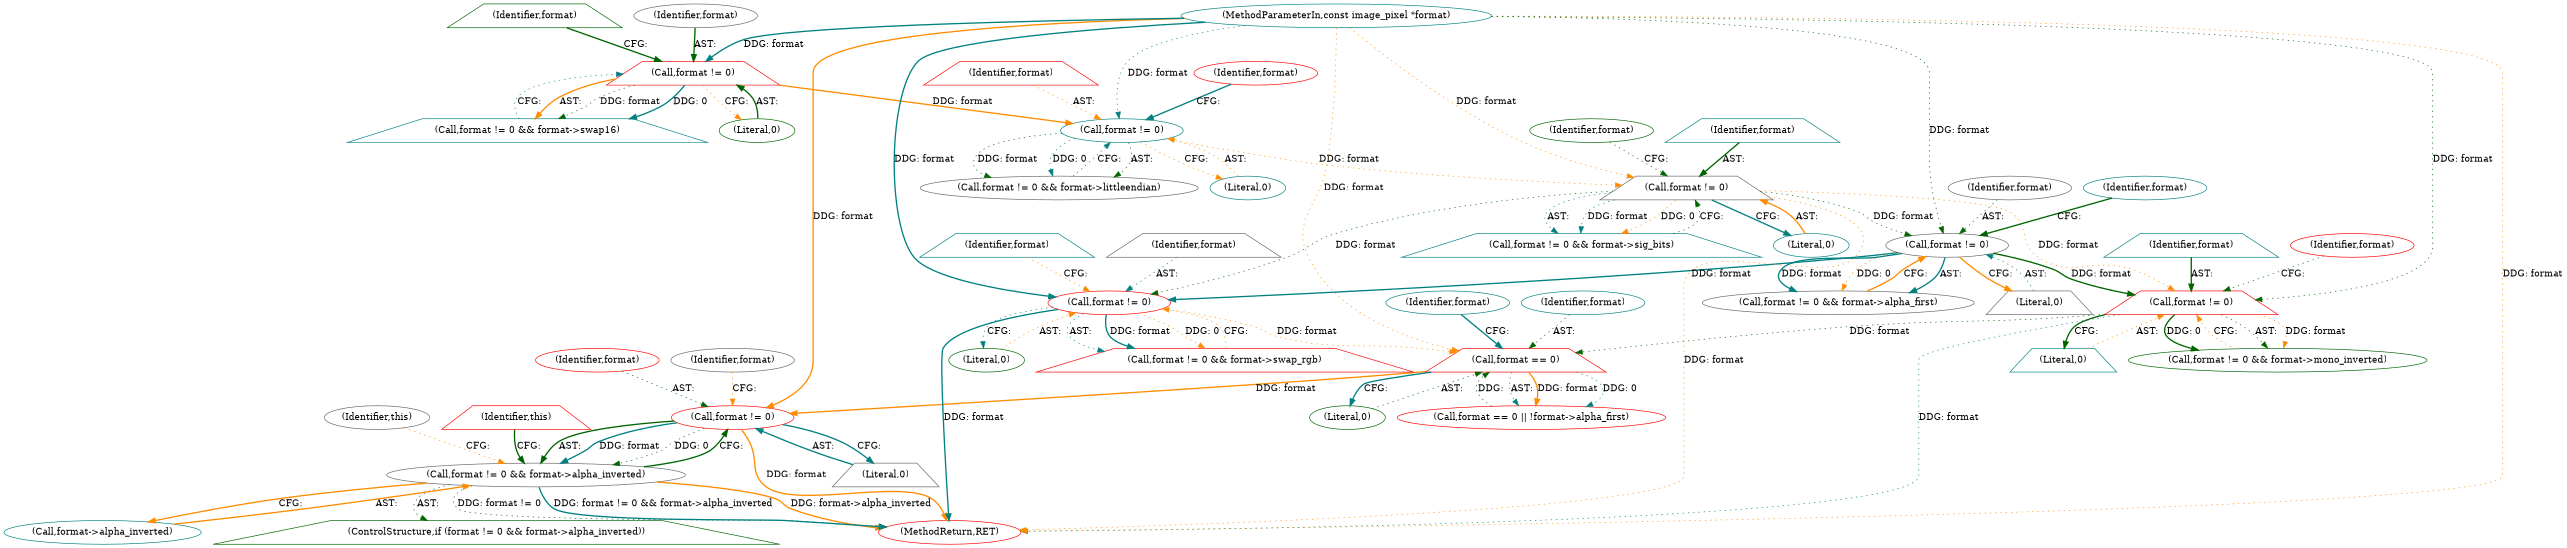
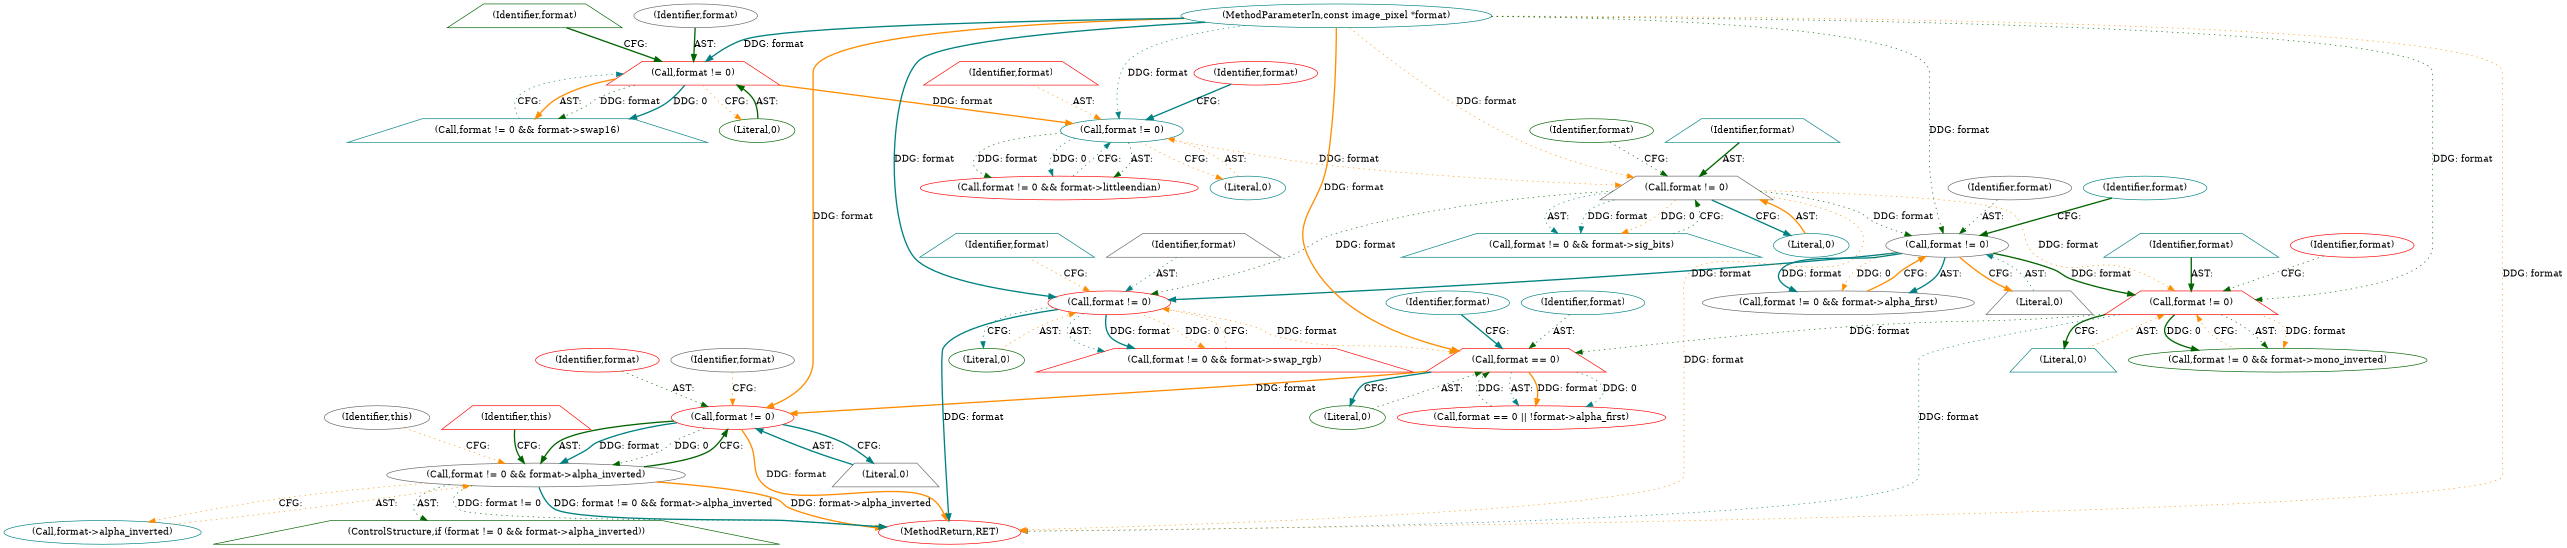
node "(Call,format != 0 && format->littleendian)": color gray40 -> red
edge "(MethodParameterIn,const image_pixel *format)" -> "(Call,format == 0)": style dotted -> bold
edge "(Call,format != 0 && format->alpha_inverted)" -> "(Call,format->alpha_inverted)": style bold -> dotted
edge "(Call,format->alpha_inverted)" -> "(Call,format != 0 && format->alpha_inverted)": style bold -> dotted
